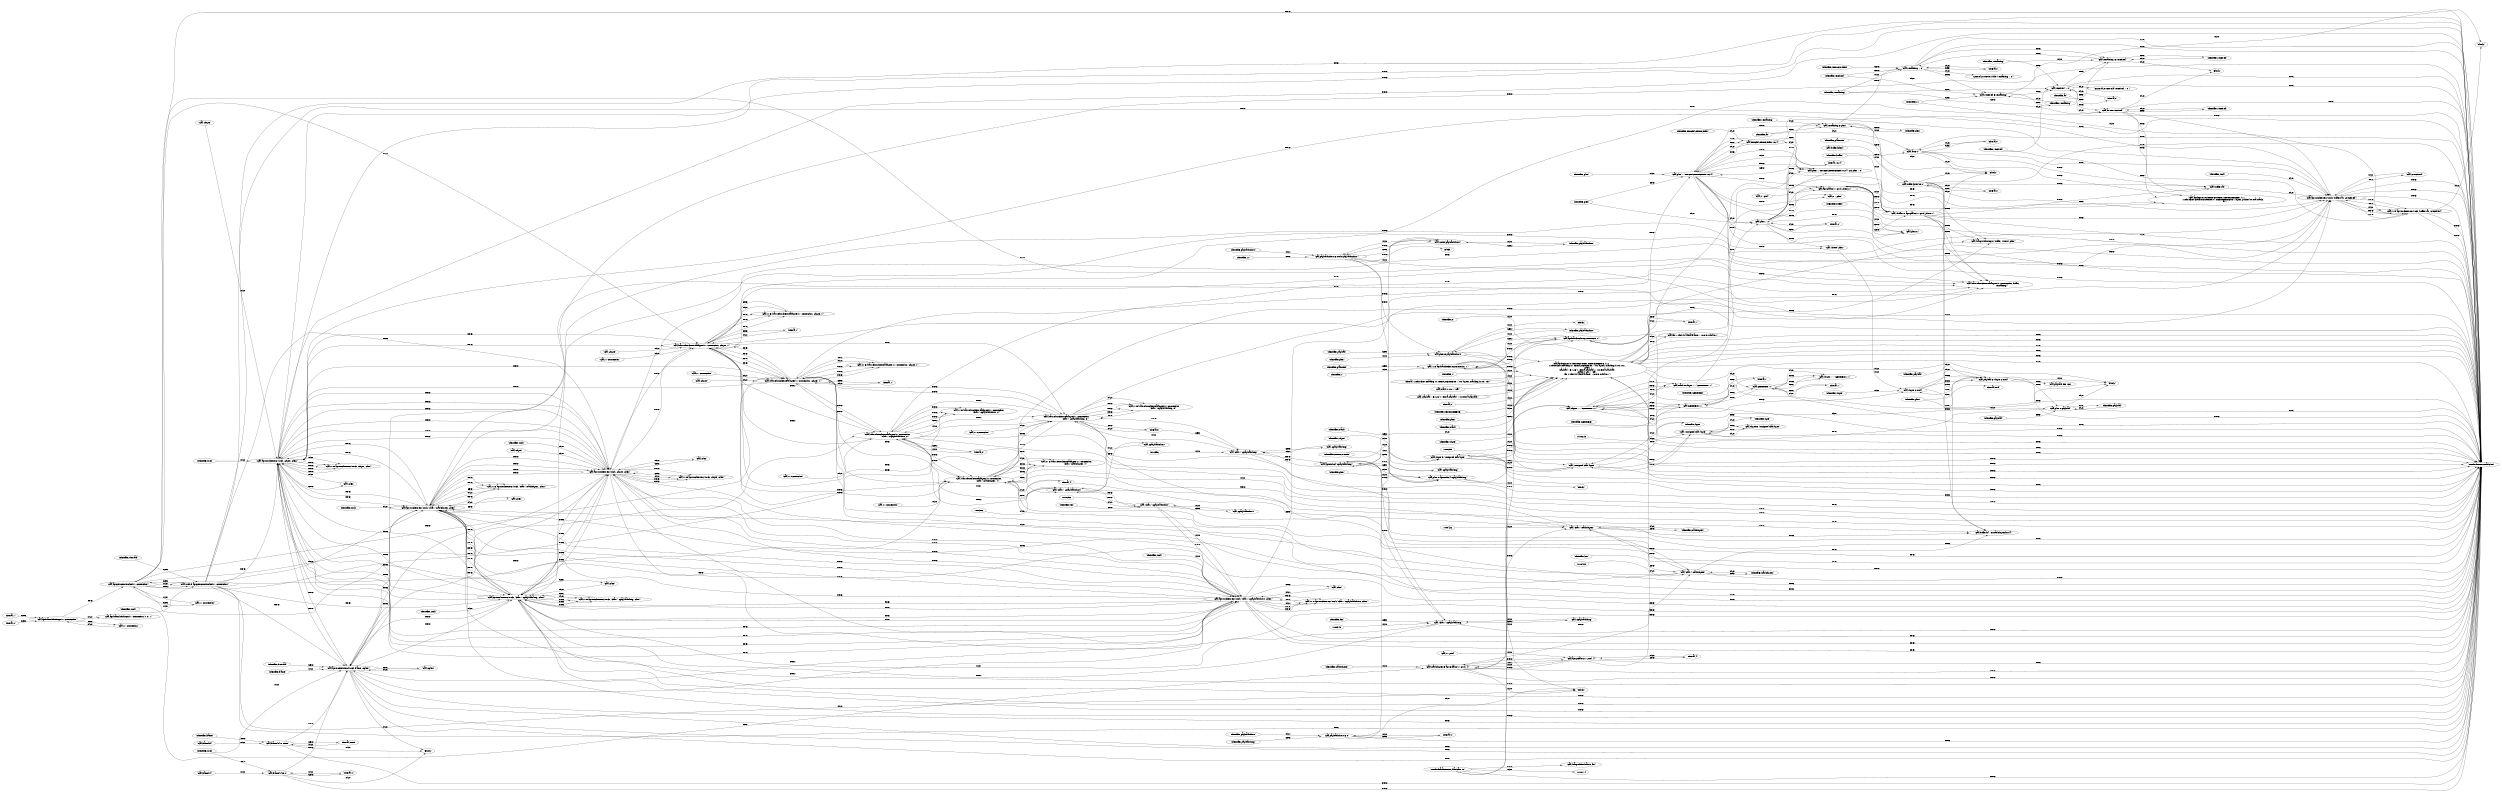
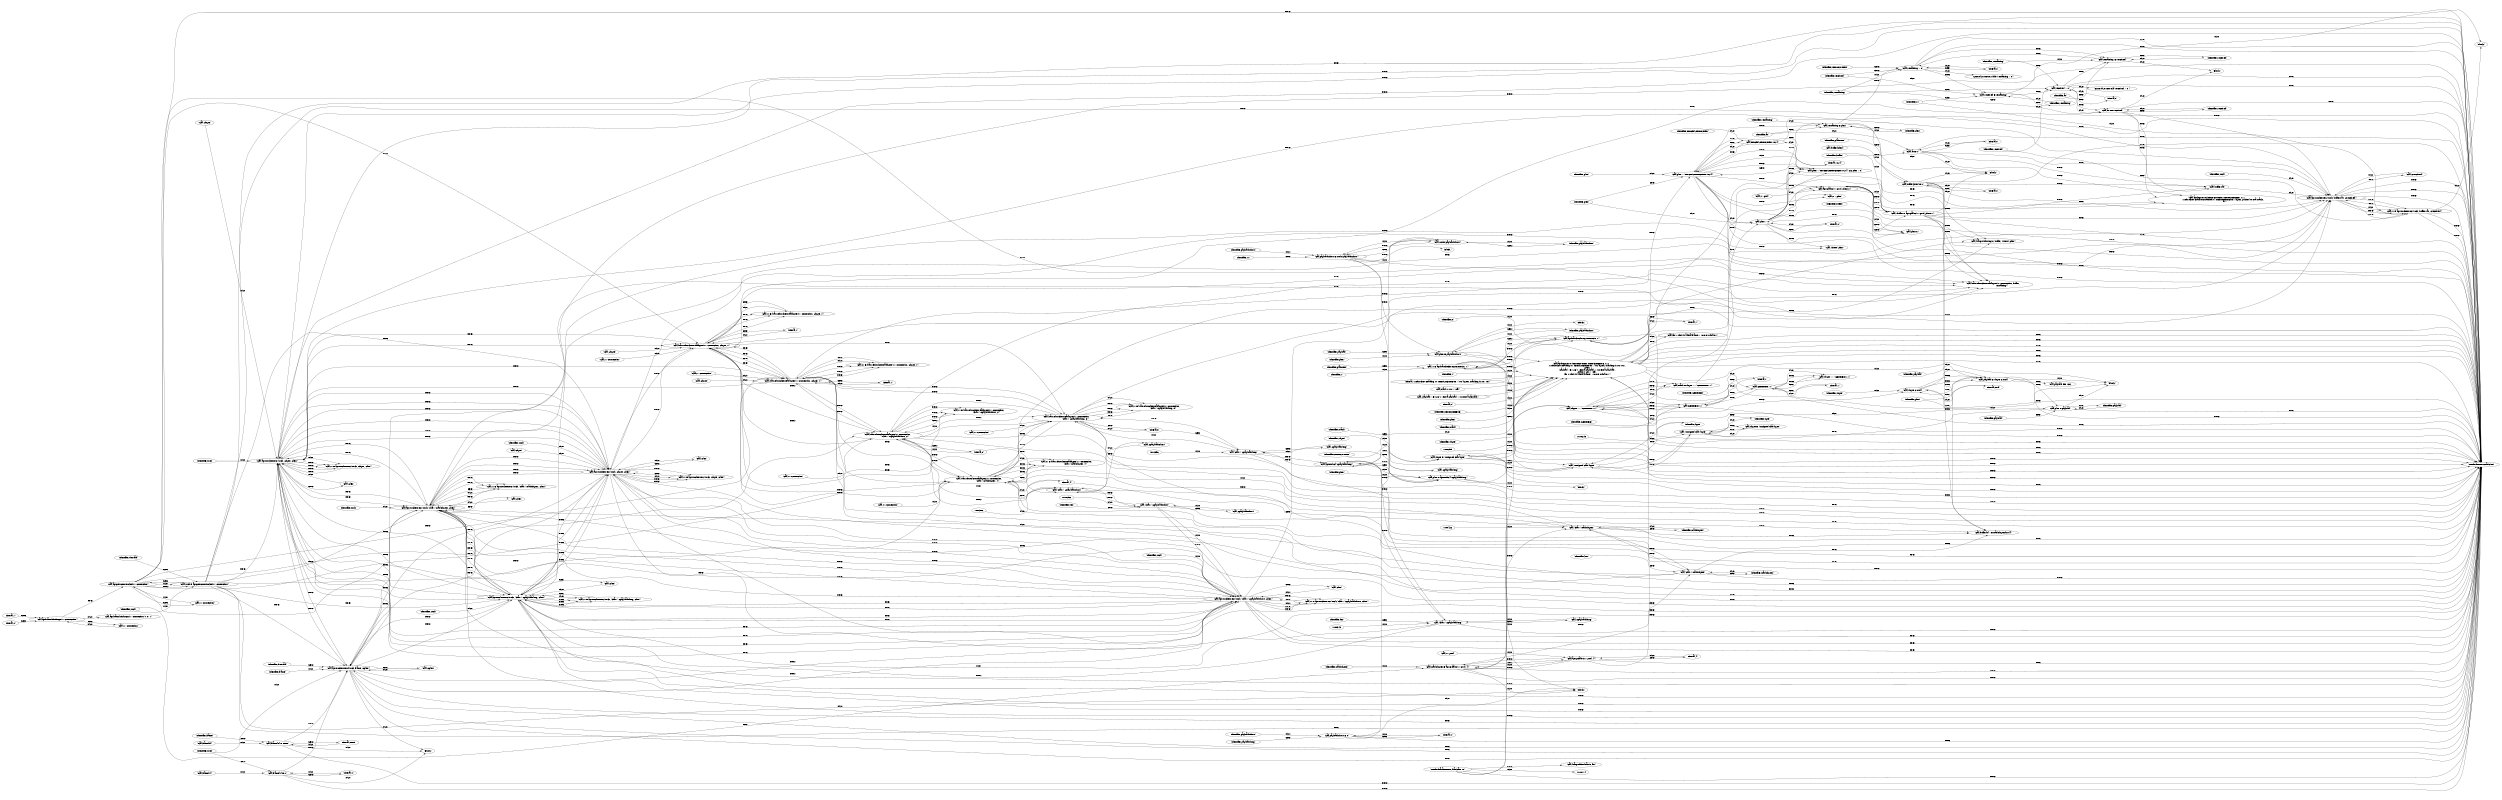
edge "(Call,(size_t) plen)" -> "(Call,ubyte & 0x7f)": now "(Literal,0x7f)" -> "(Call,ubyte & 0x7f)"
node "1000409": removed
